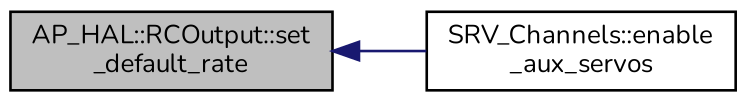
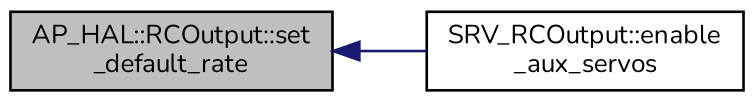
node "SRV_Channels::enable _aux_servos": label "SRV_Channels::enable _aux_servos" -> "SRV_RCOutput::enable _aux_servos"
